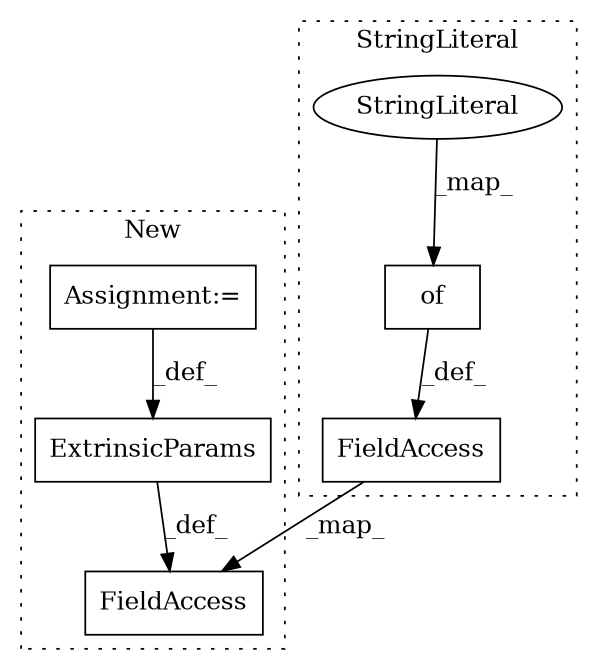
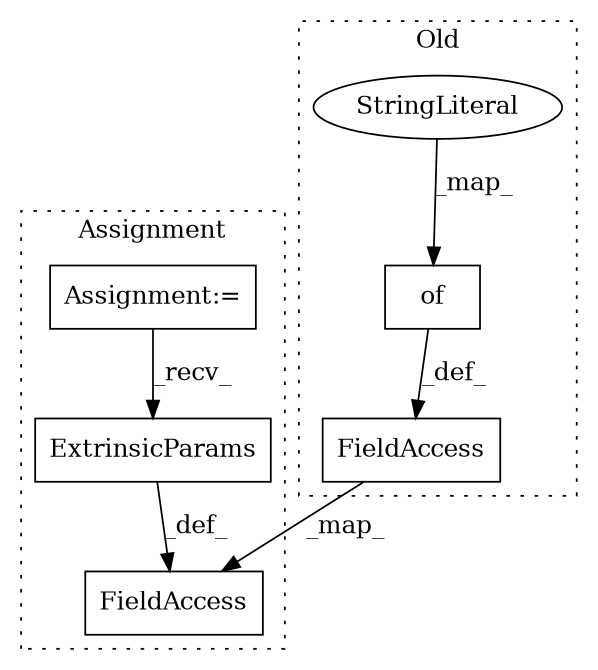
cluster "StringLiteral": label "StringLiteral" -> "Old"
cluster "New": label "New" -> "Assignment"
edge "Assignment:=" -> "ExtrinsicParams": label "_def_" -> "_recv_"
